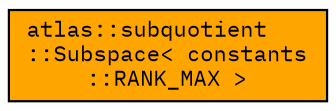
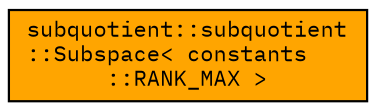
node "atlas::subquotient ::Subspace< constants ::RANK_MAX >": label "atlas::subquotient ::Subspace< constants ::RANK_MAX >" -> "subquotient::subquotient ::Subspace< constants ::RANK_MAX >"
